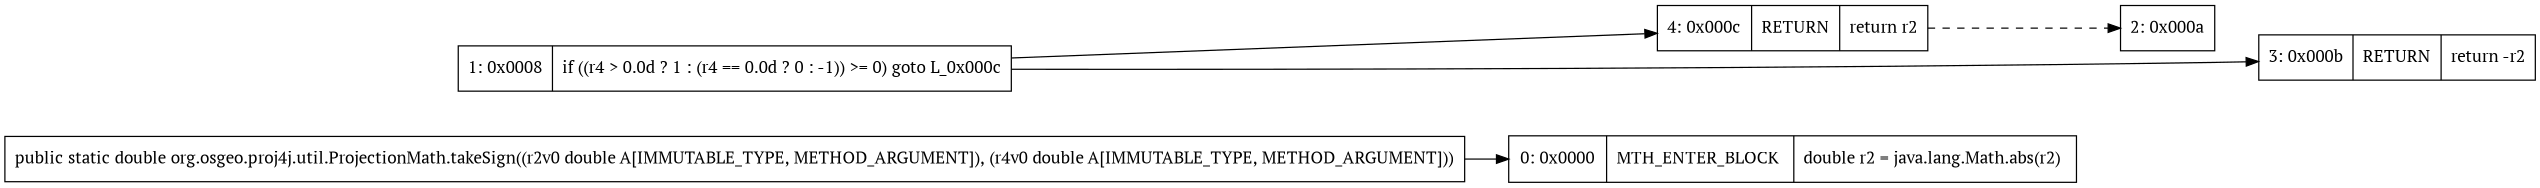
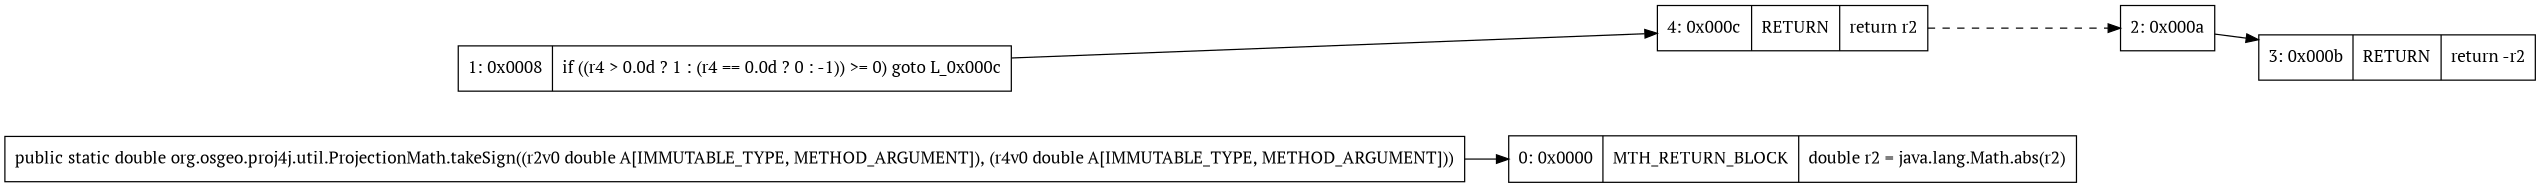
edge "1: 0x0008" -> "3: 0x000b": now "2: 0x000a" -> "3: 0x000b"
node "0: 0x0000": text "MTH_ENTER_BLOCK" -> "MTH_RETURN_BLOCK"
